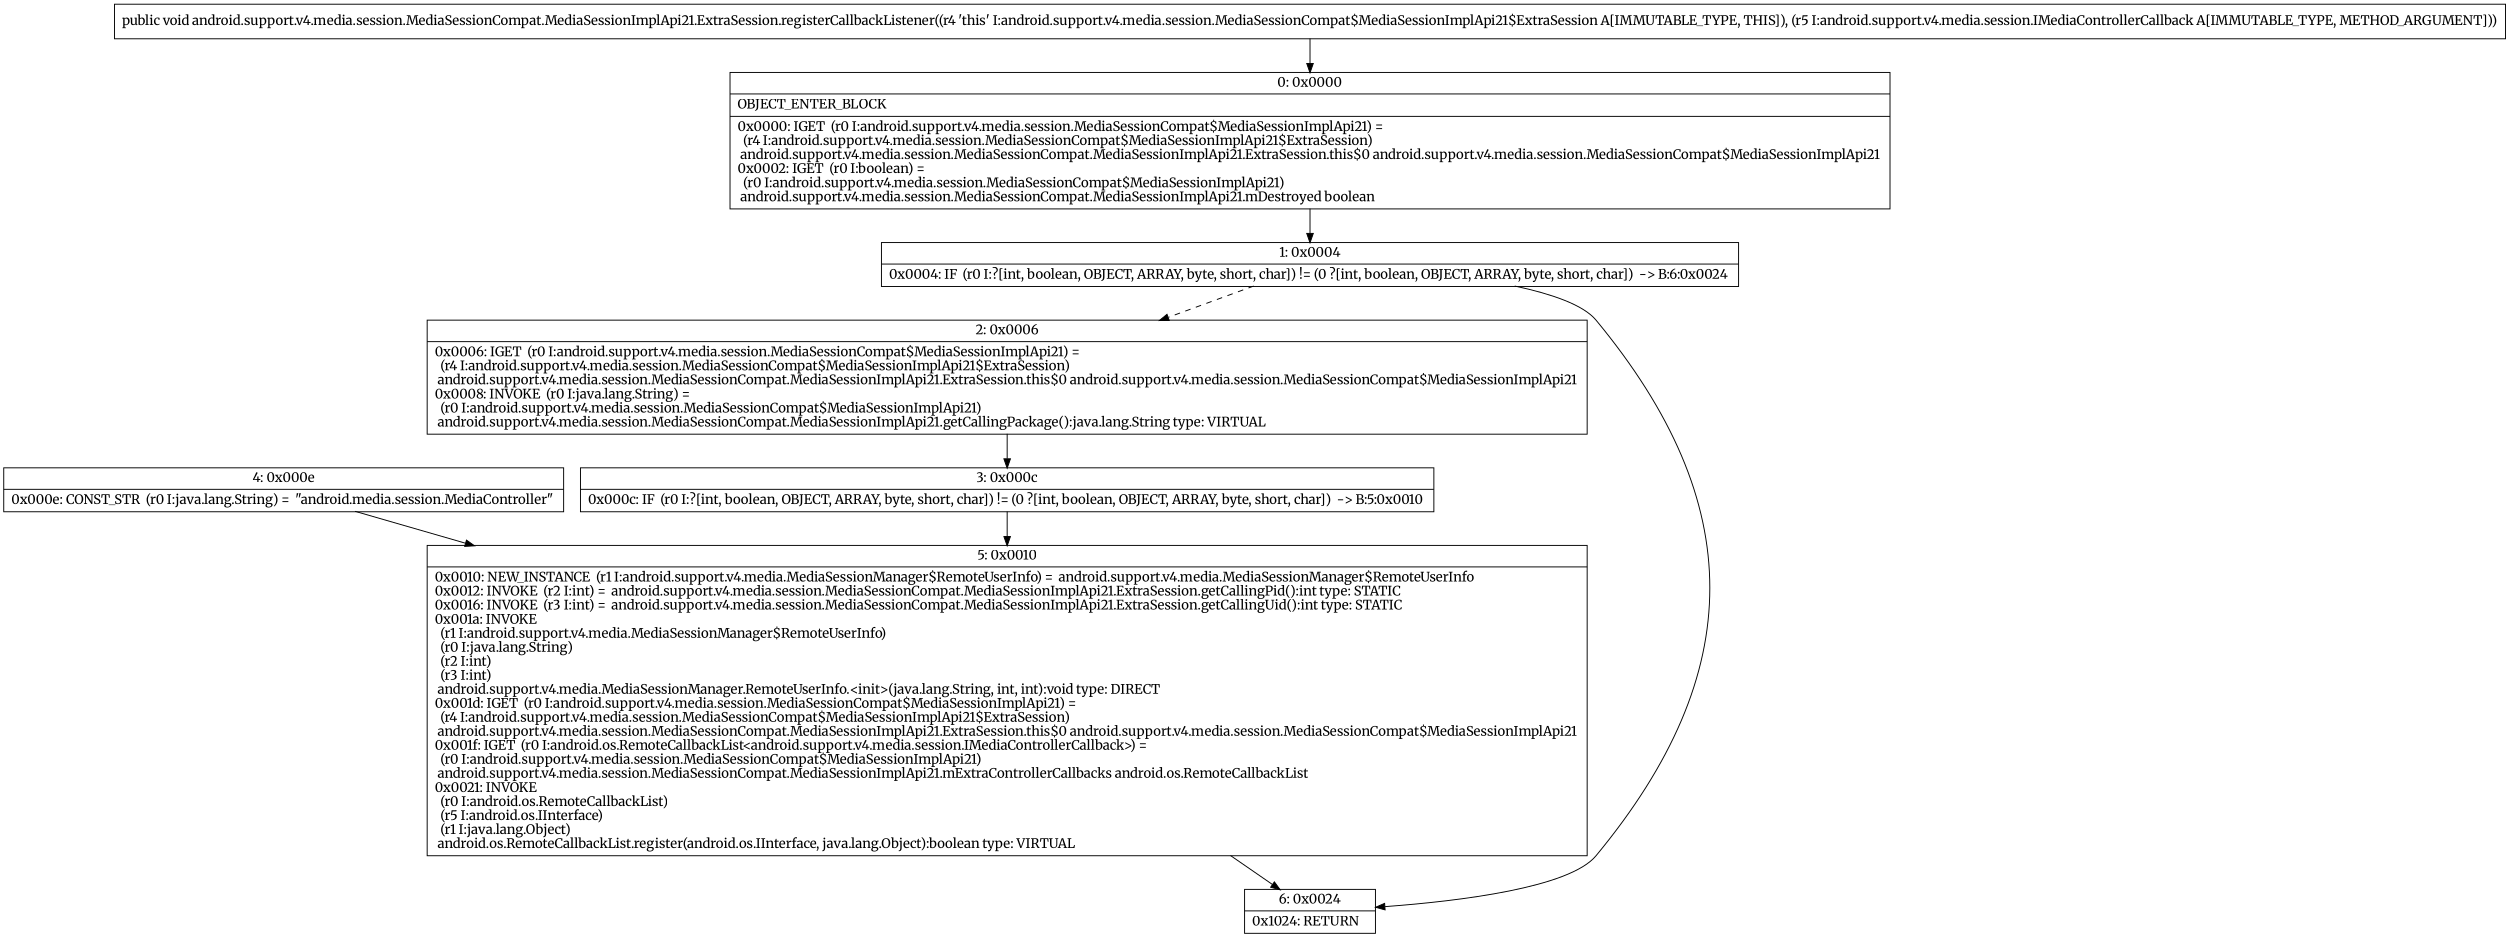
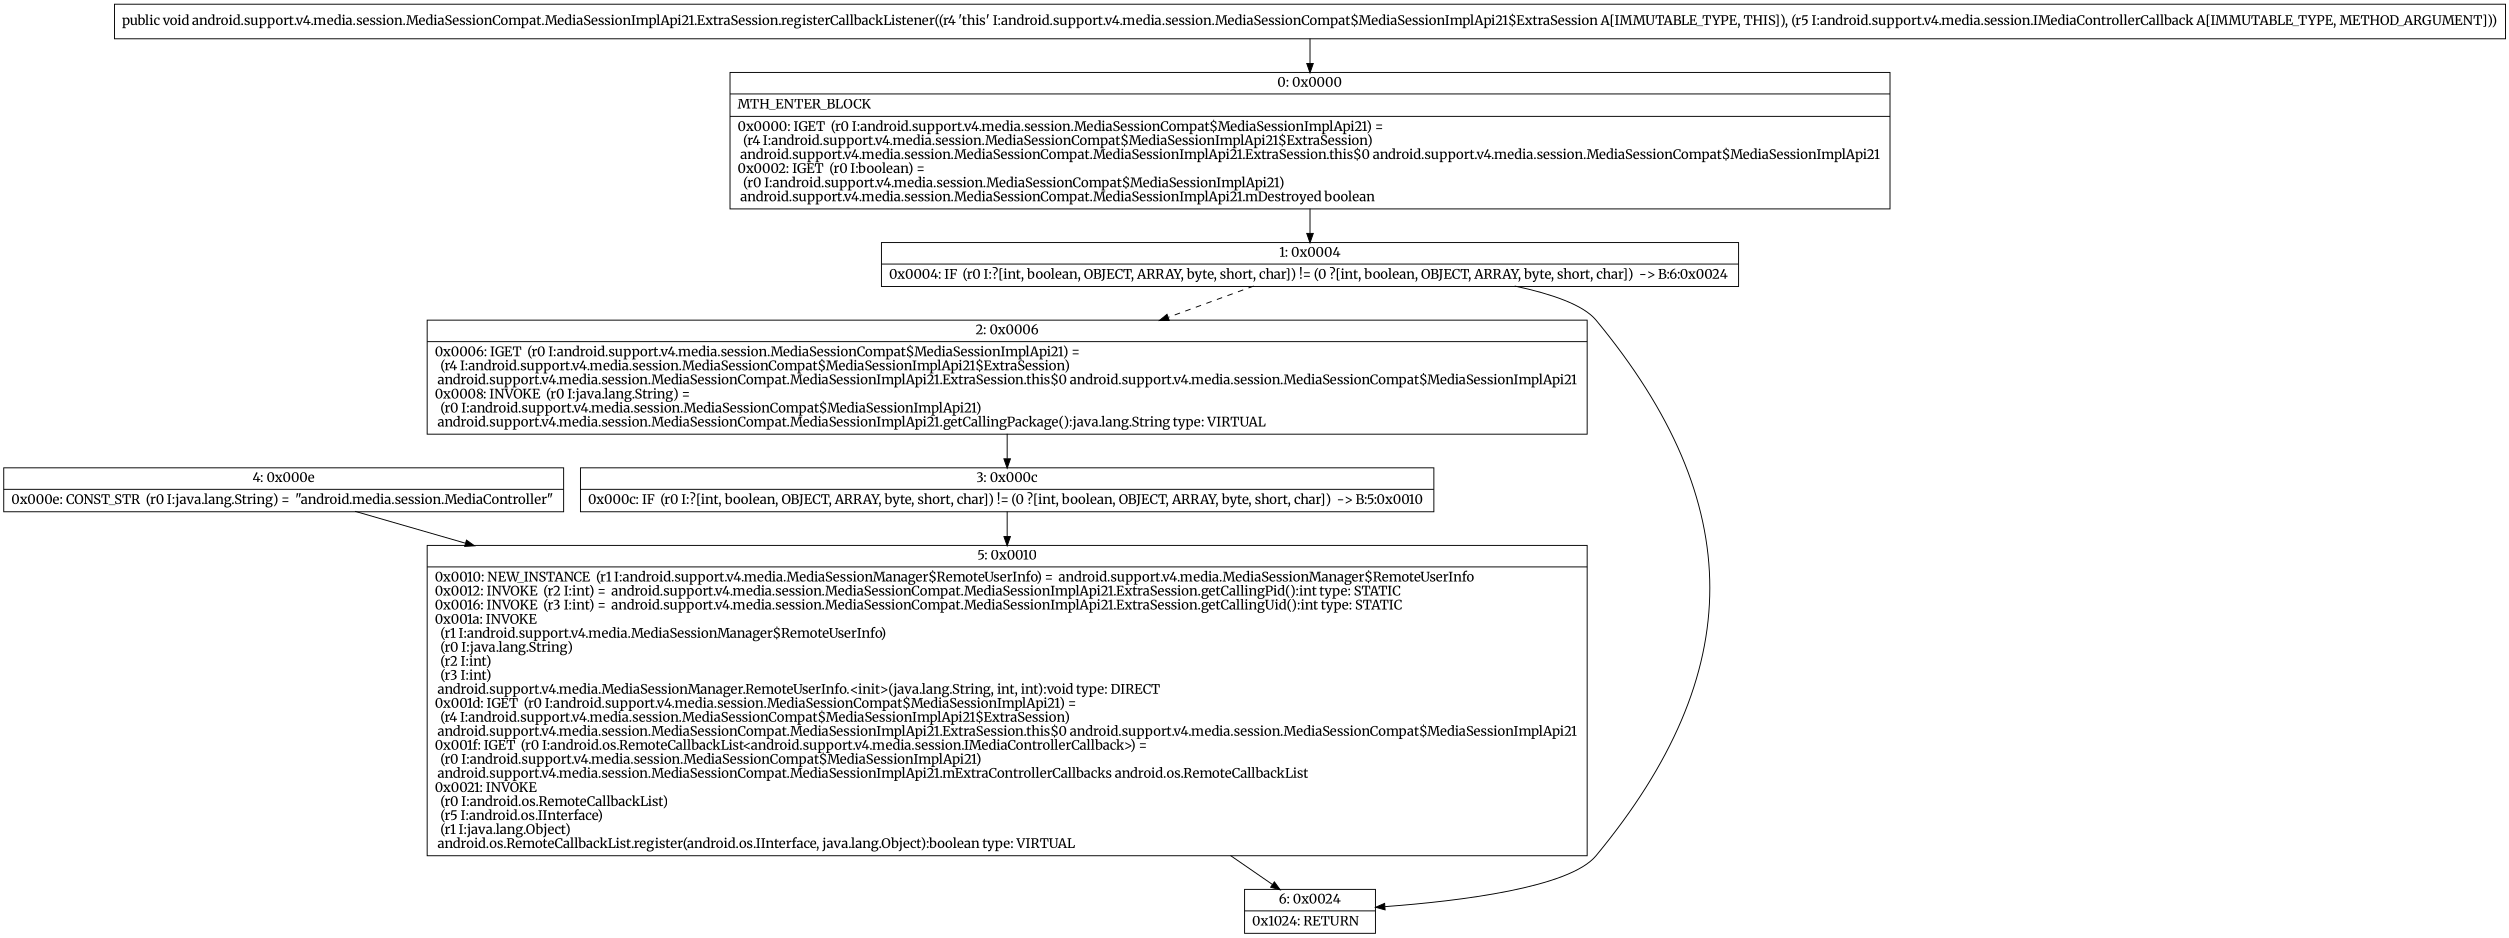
node "0: 0x0000": text "OBJECT_ENTER_BLOCK" -> "MTH_ENTER_BLOCK"
